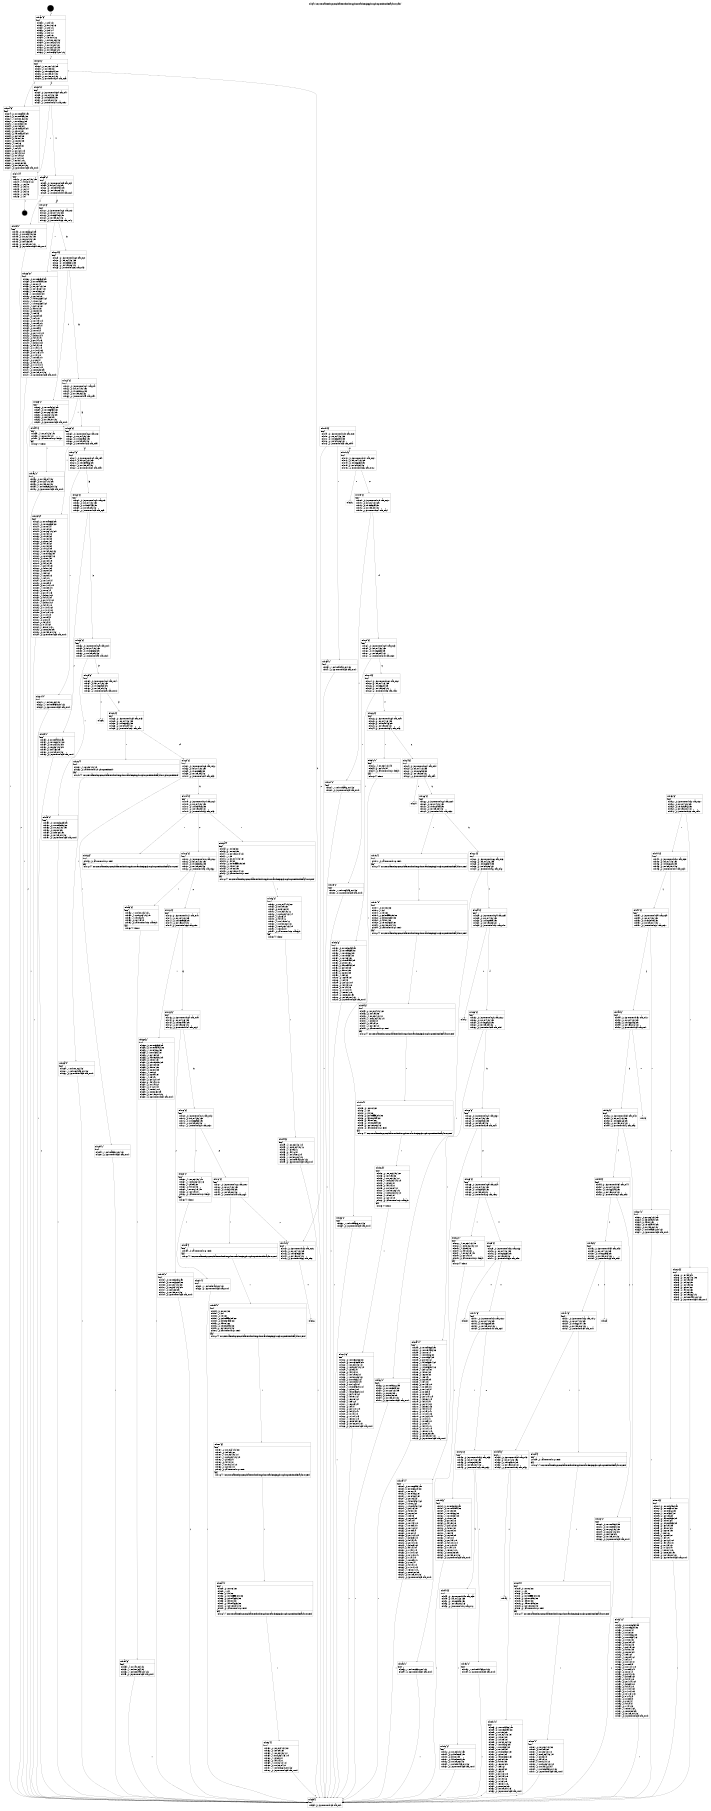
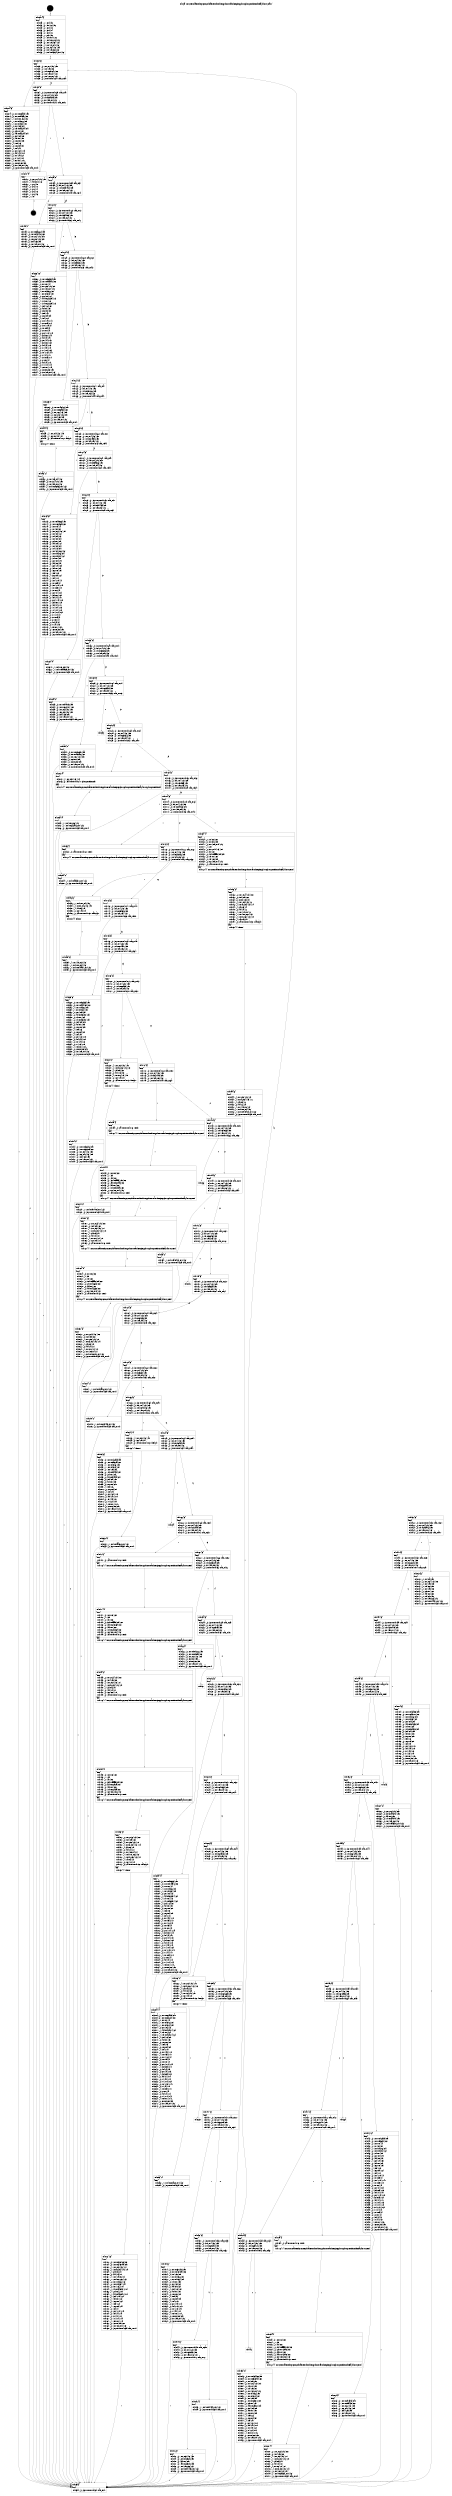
edge "0x4017b9 [25]" -> "0x4017a0 [25]": reversed
